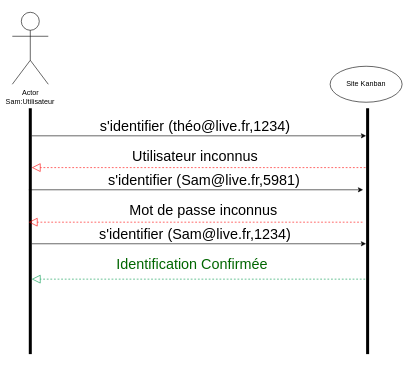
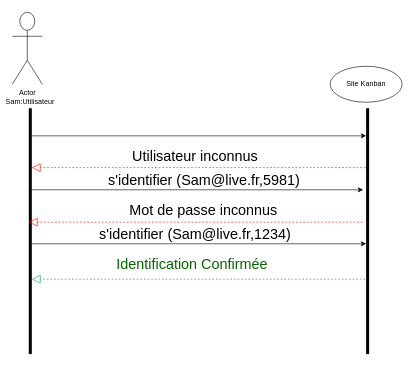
node "Actor": size 36x72 -> 30x72
node "s'identifier (théo@live.fr,1234)": removed
